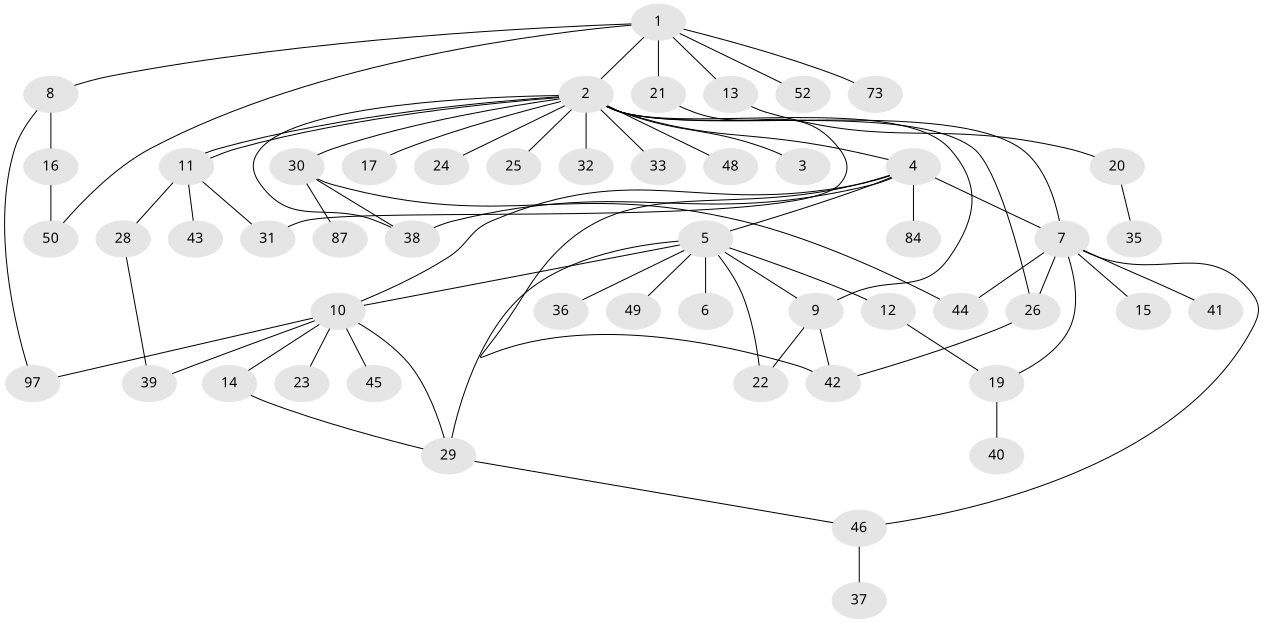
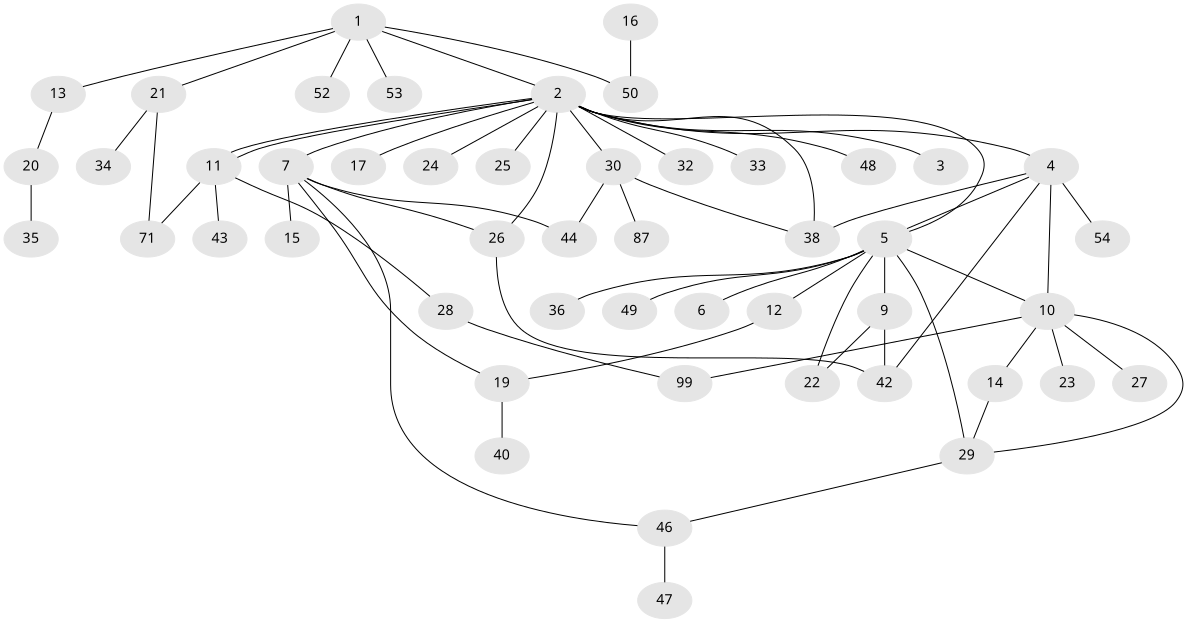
node "8": removed
node "73": label "73" -> "53"
edge "2" -- "9": now "2" -- "5"
node "34": added
edge "4" -- "7": removed
node "31": label "31" -> "71"
node "84": label "84" -> "54"
node "41": removed
node "97": label "97" -> "27"
node "39": label "39" -> "99"
node "45": removed
node "37": label "37" -> "47"
